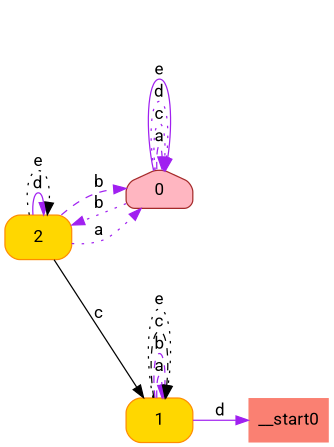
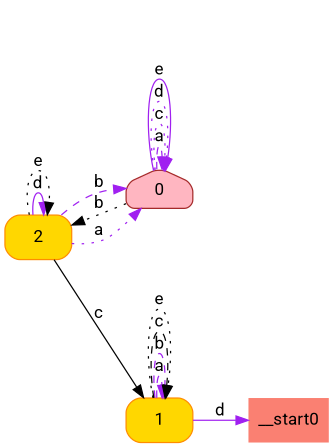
edge "0" -> "2": color purple -> black
